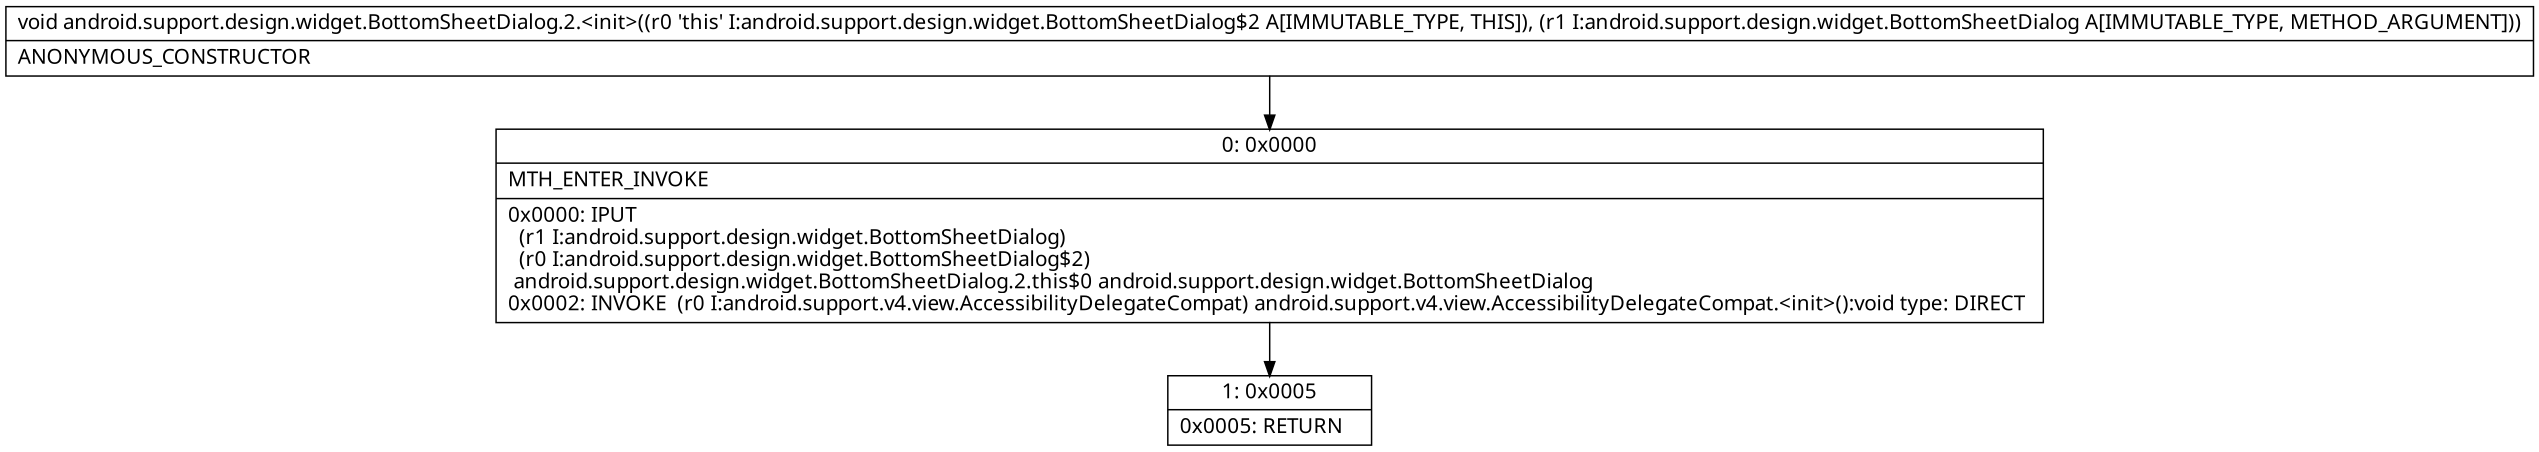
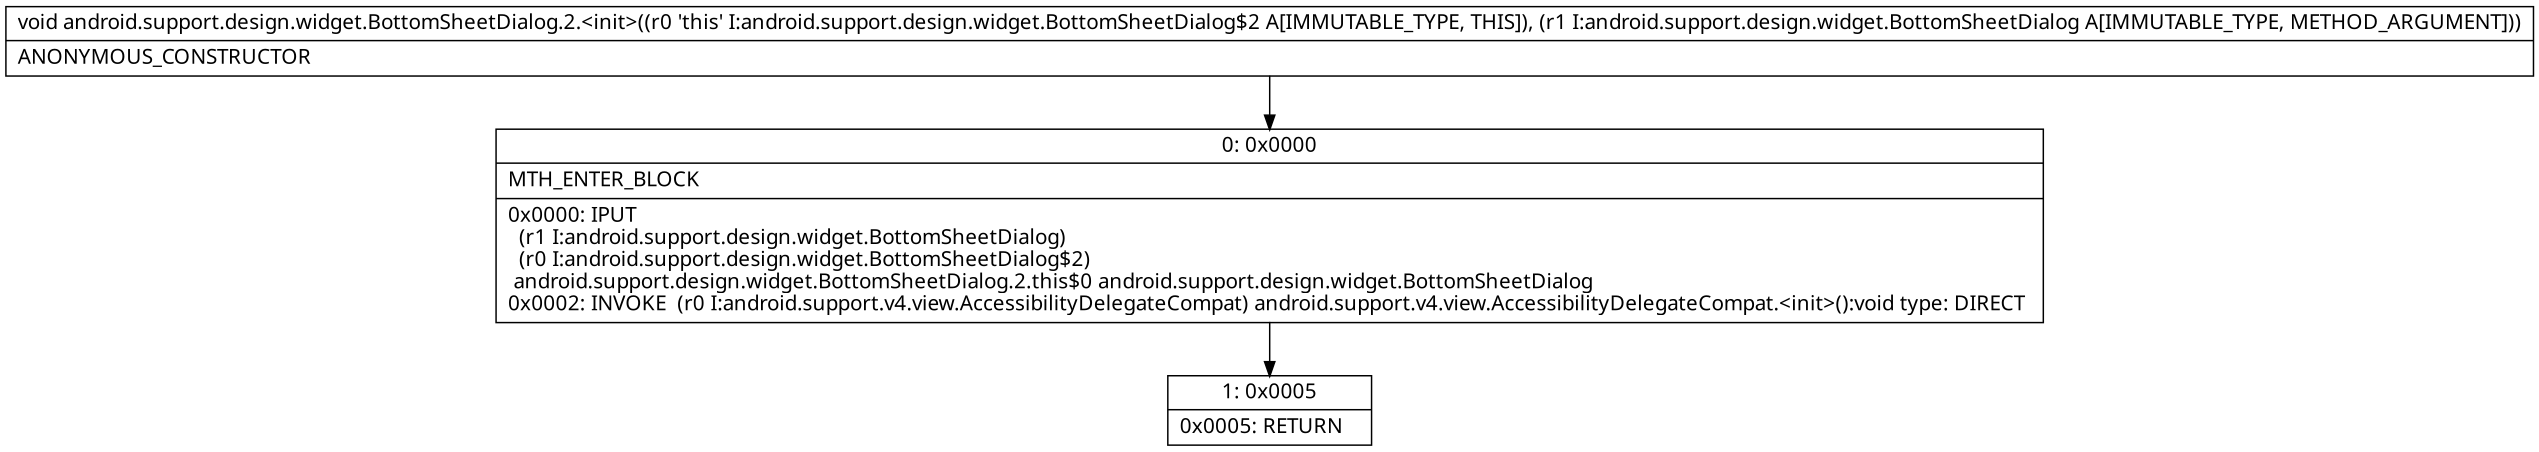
node "0: 0x0000": text "MTH_ENTER_INVOKE" -> "MTH_ENTER_BLOCK"
